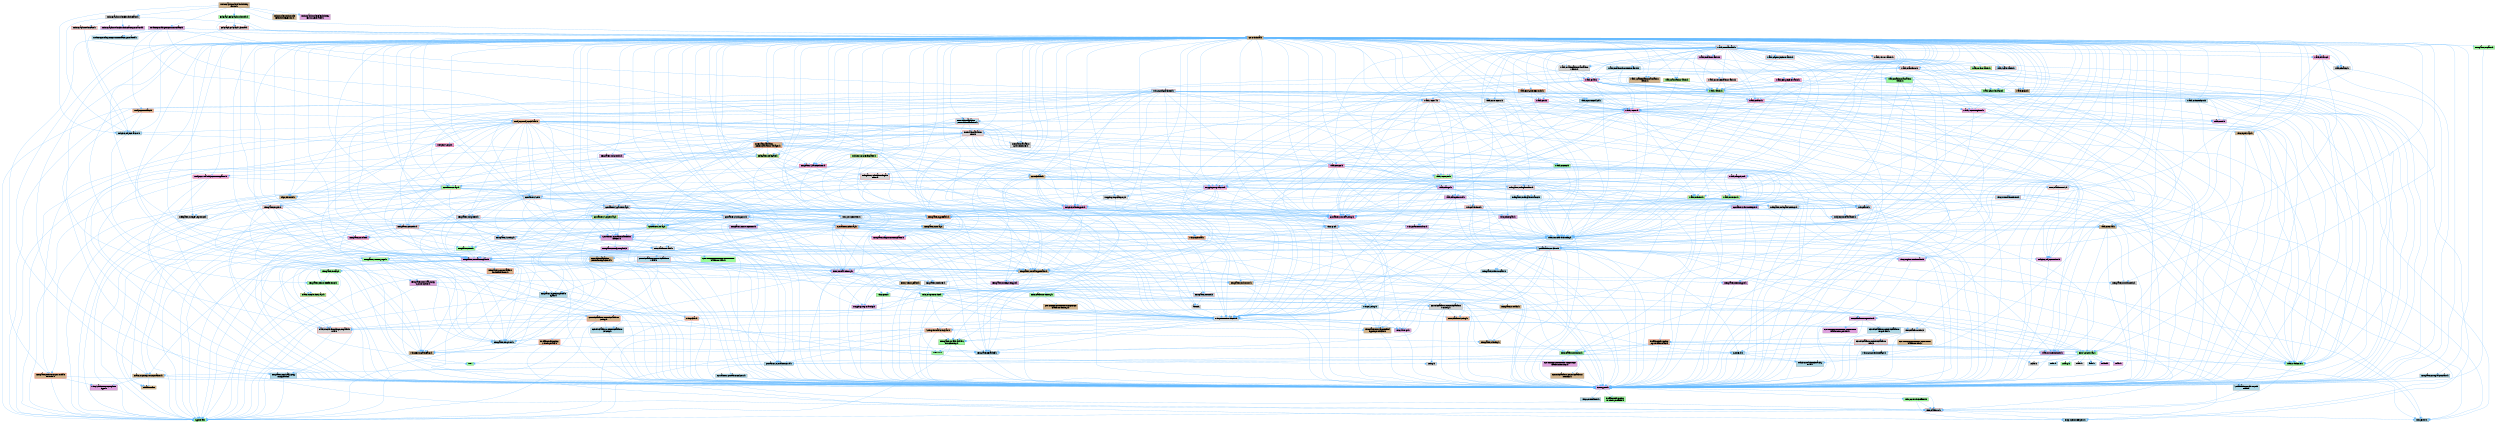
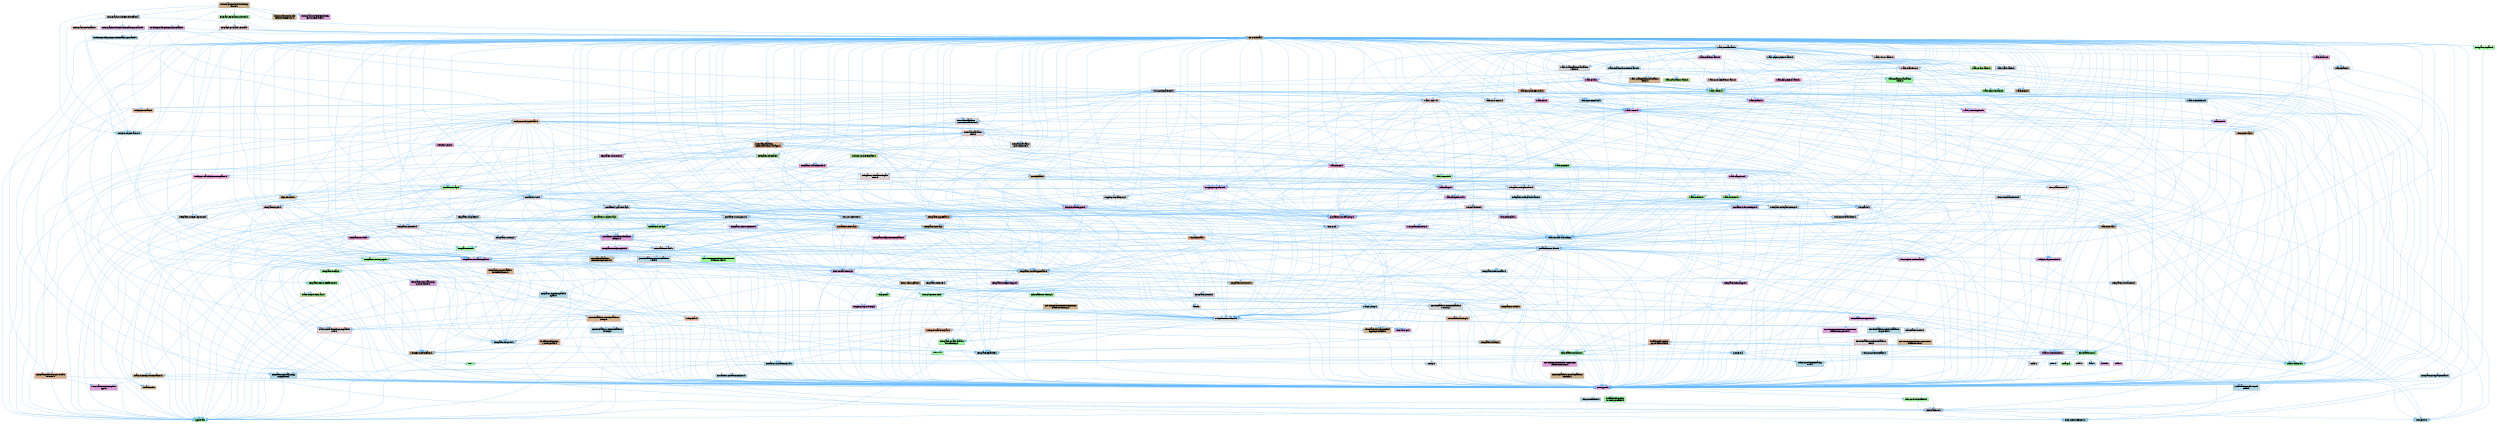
node "HAL/ScriptArray.h": label "HAL/ScriptArray.h" -> "HAL/PlatformCrt.h"
